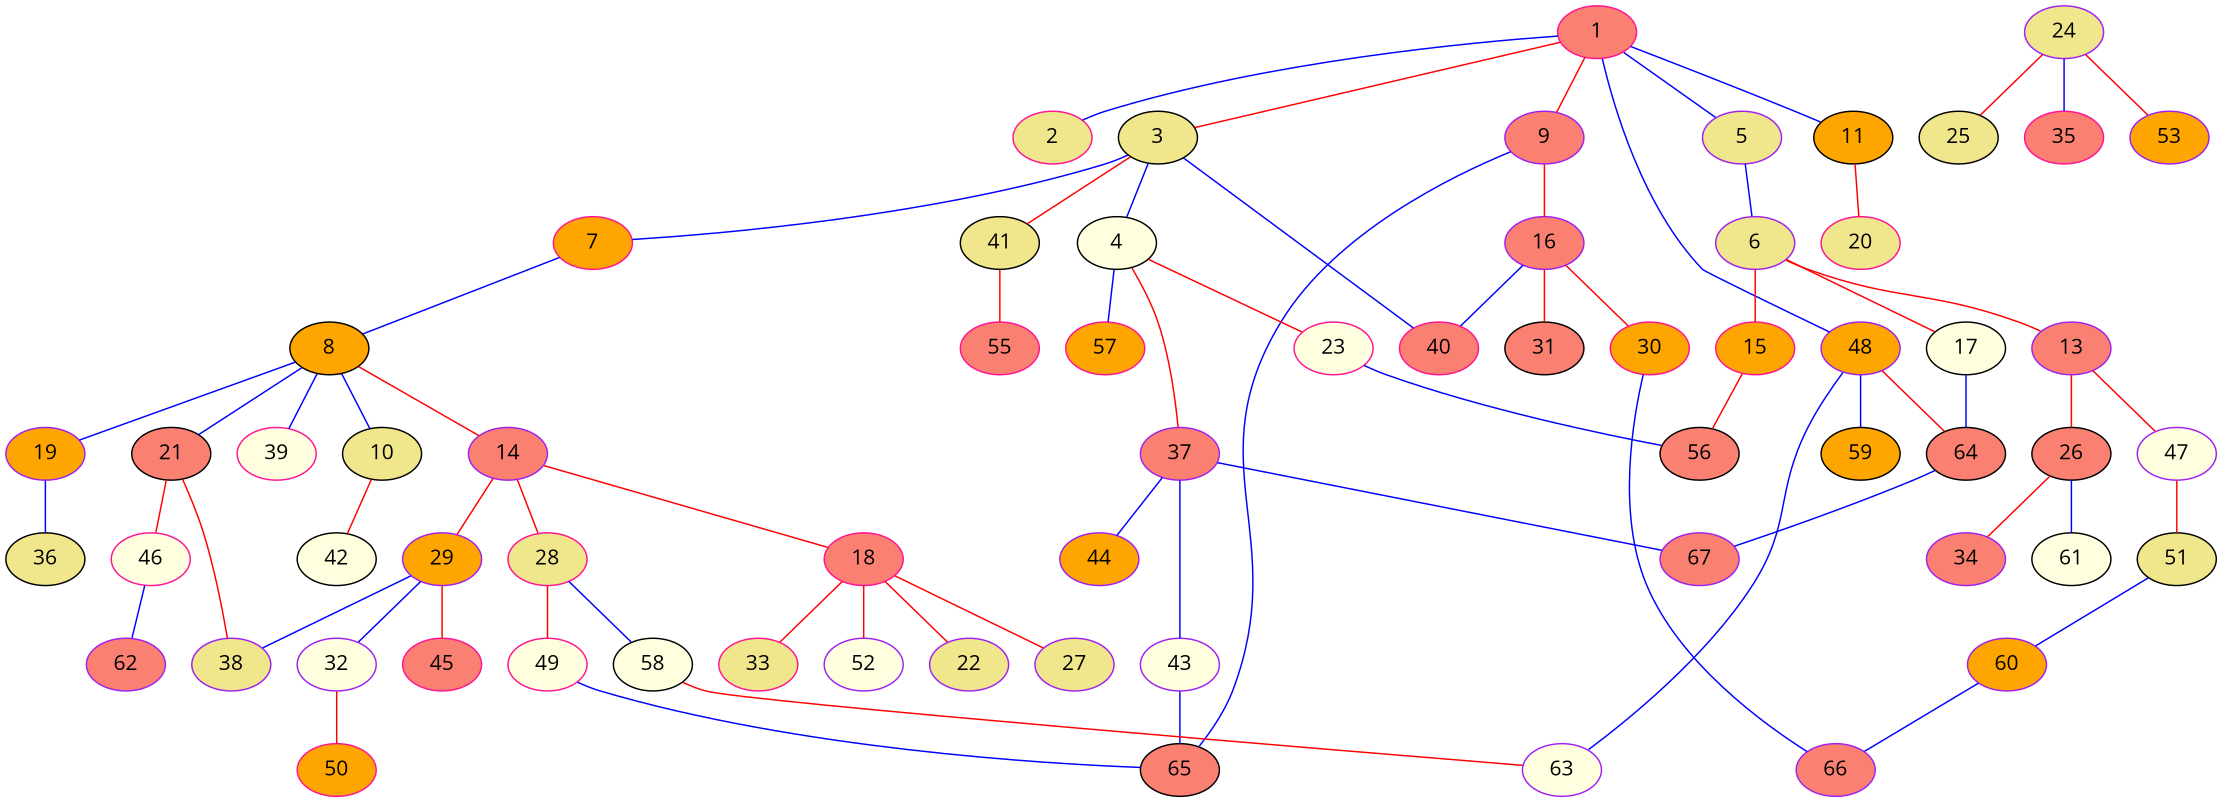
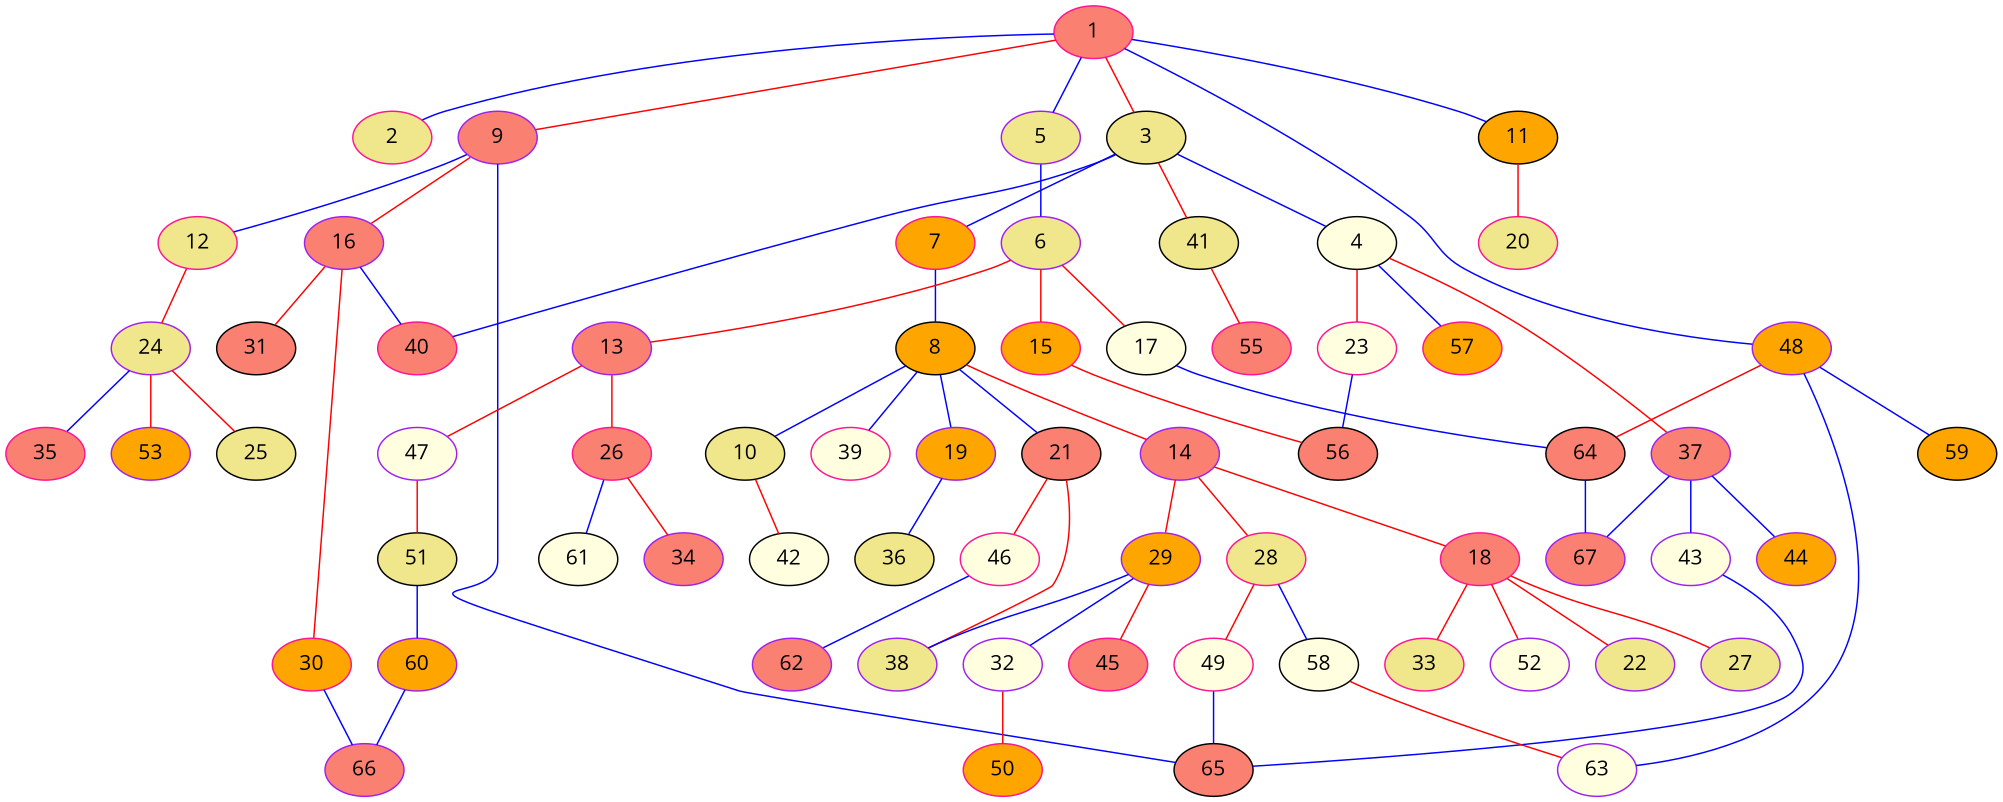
node "12": added
node "26": color black -> deeppink
